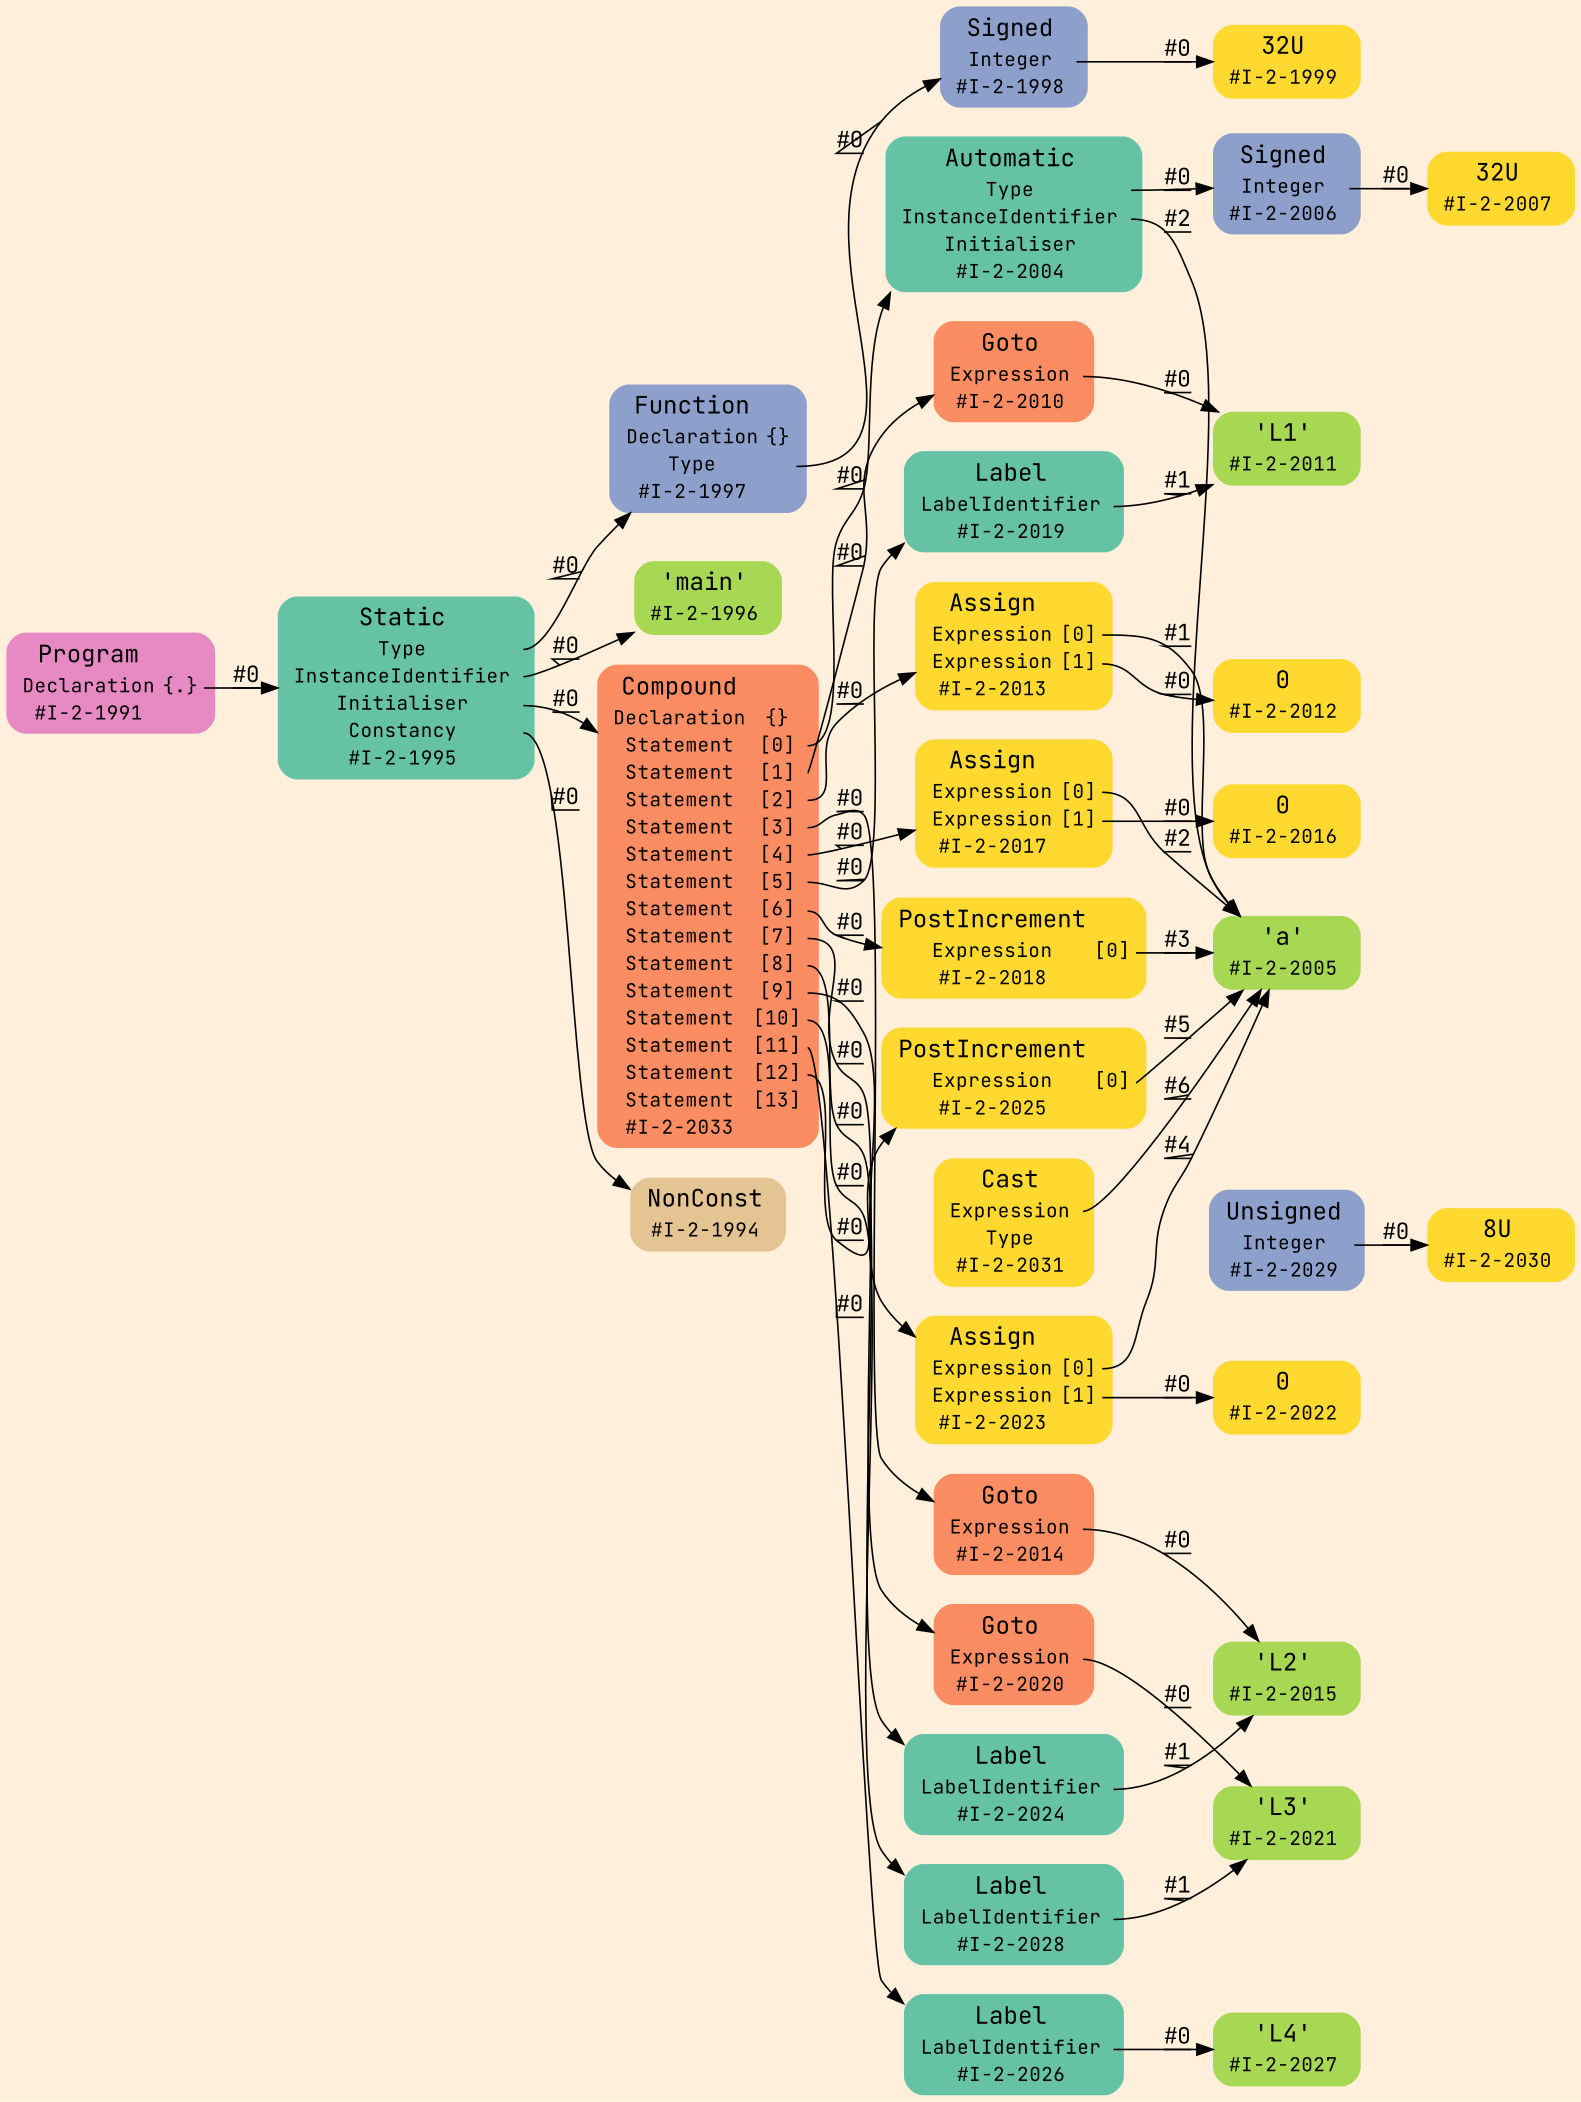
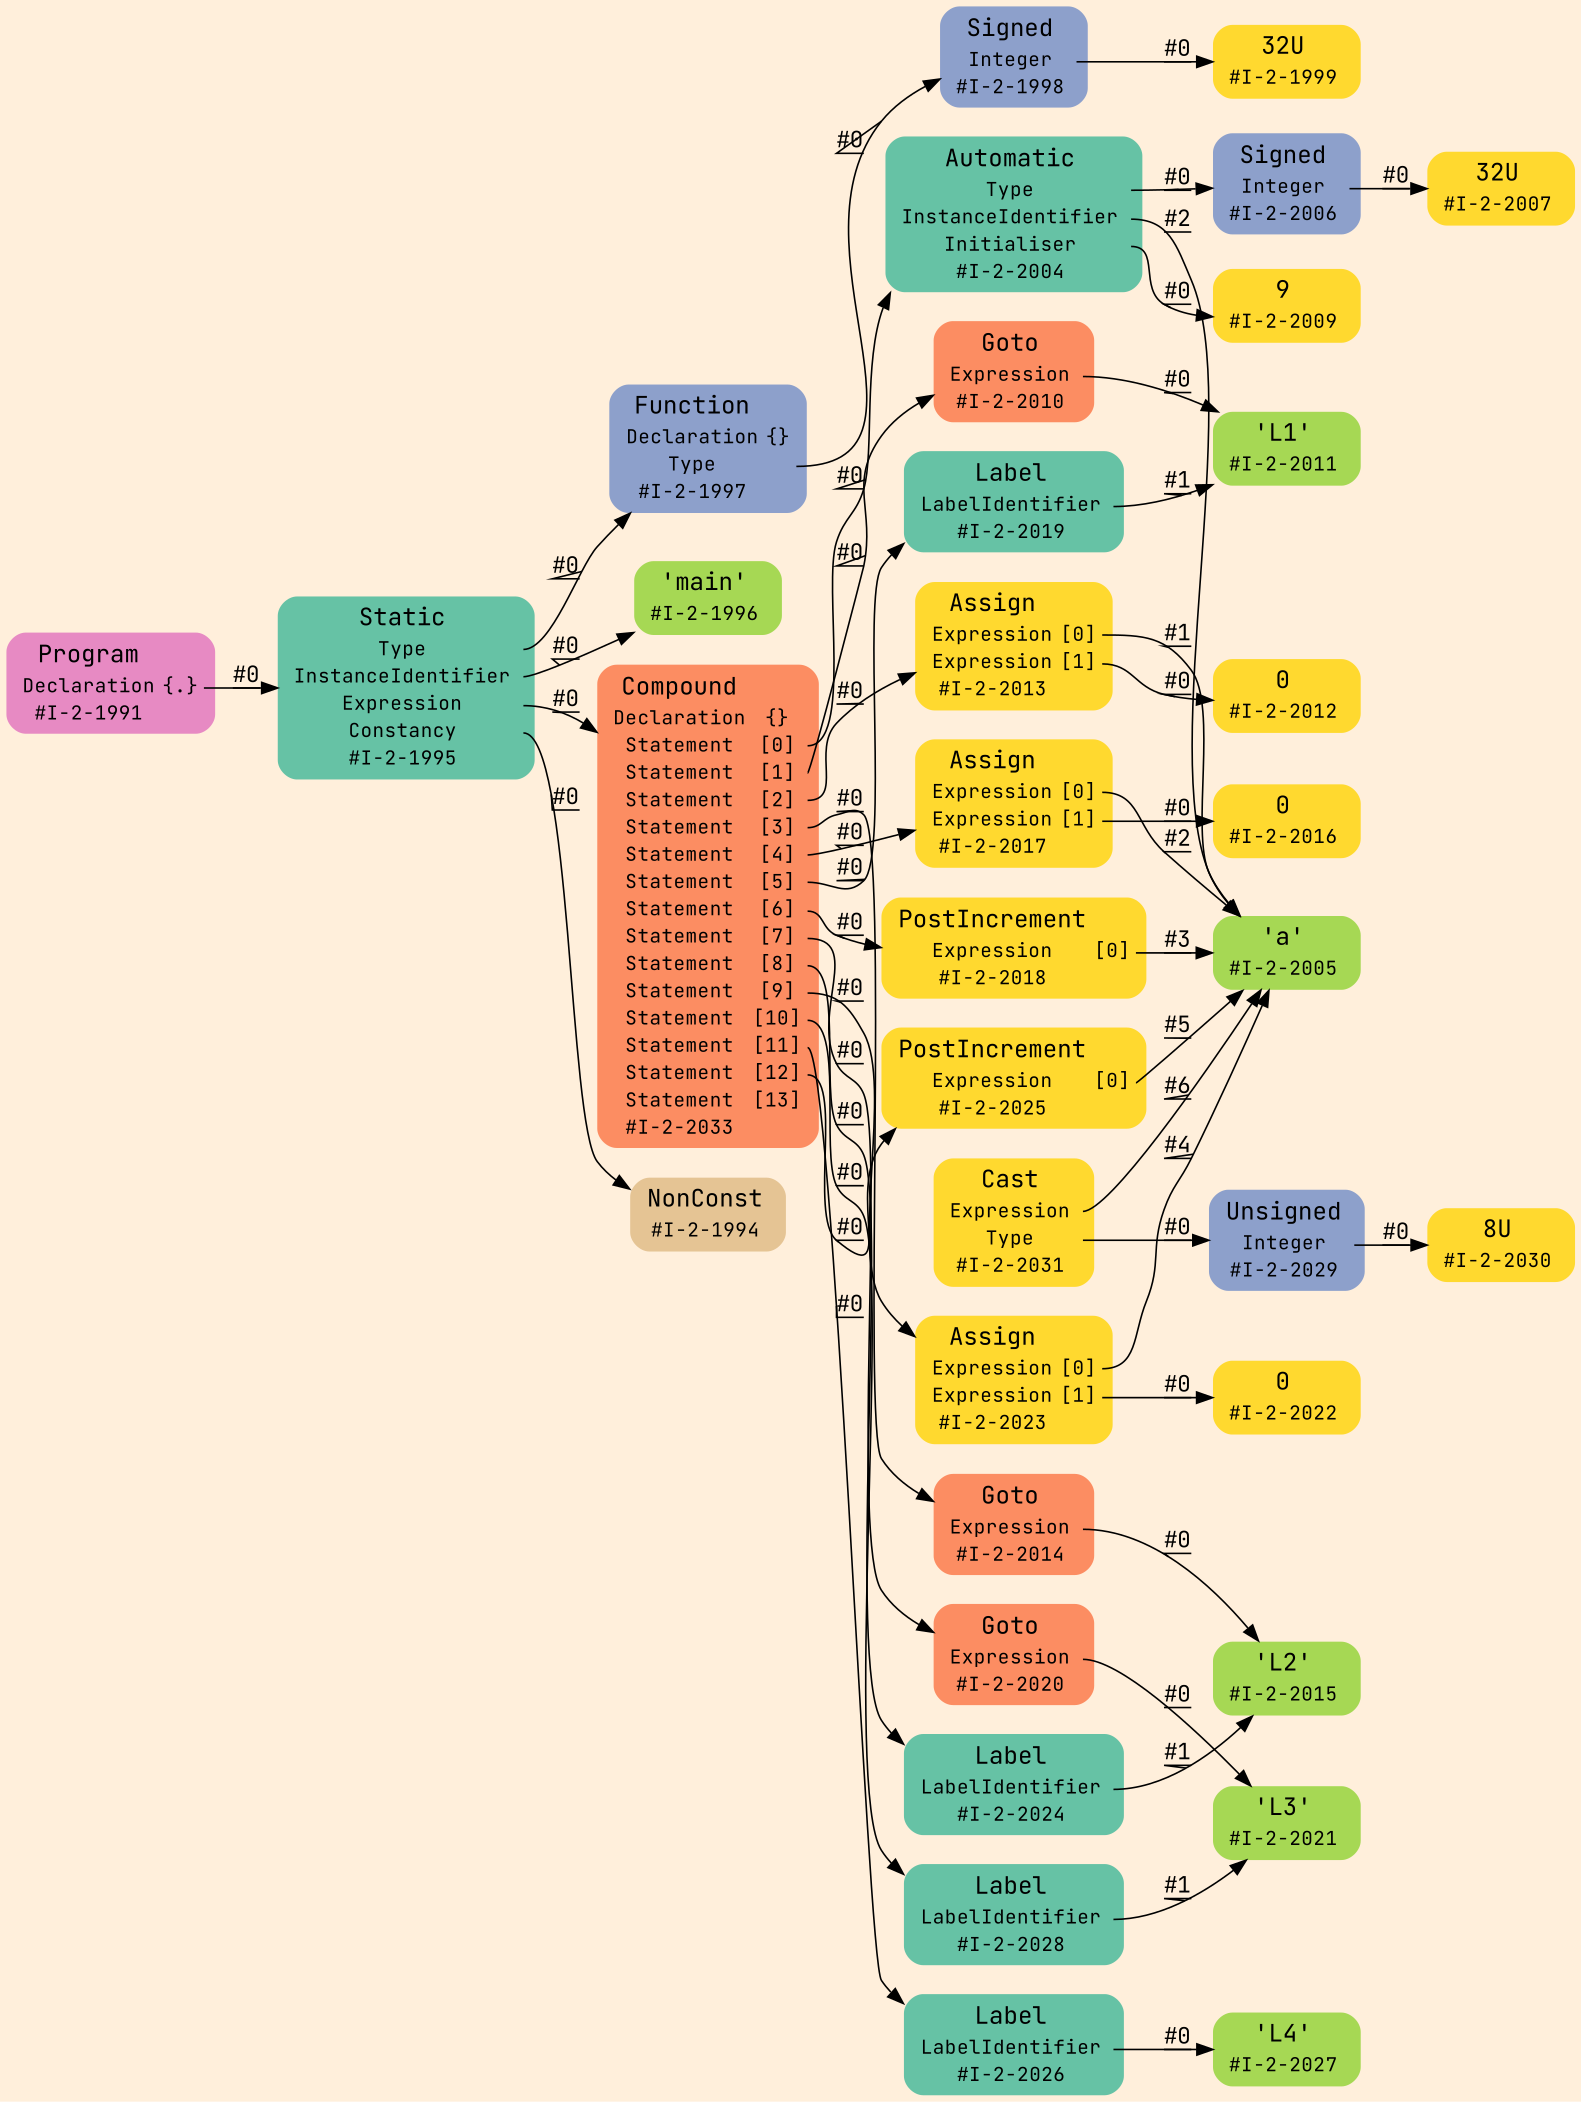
node "9": added
node "Static": text "Initialiser" -> "Expression"
edge "Cast" -> "Unsigned": added, label "#0"
